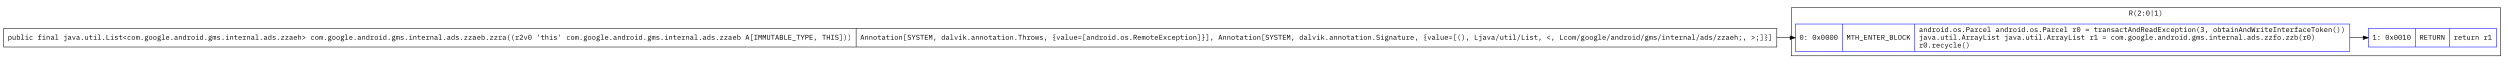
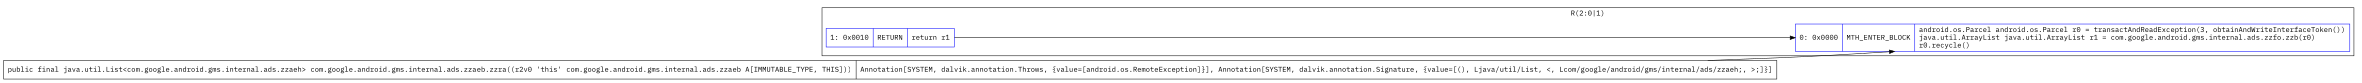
edge "0: 0x0000" -> "1: 0x0010": reversed
